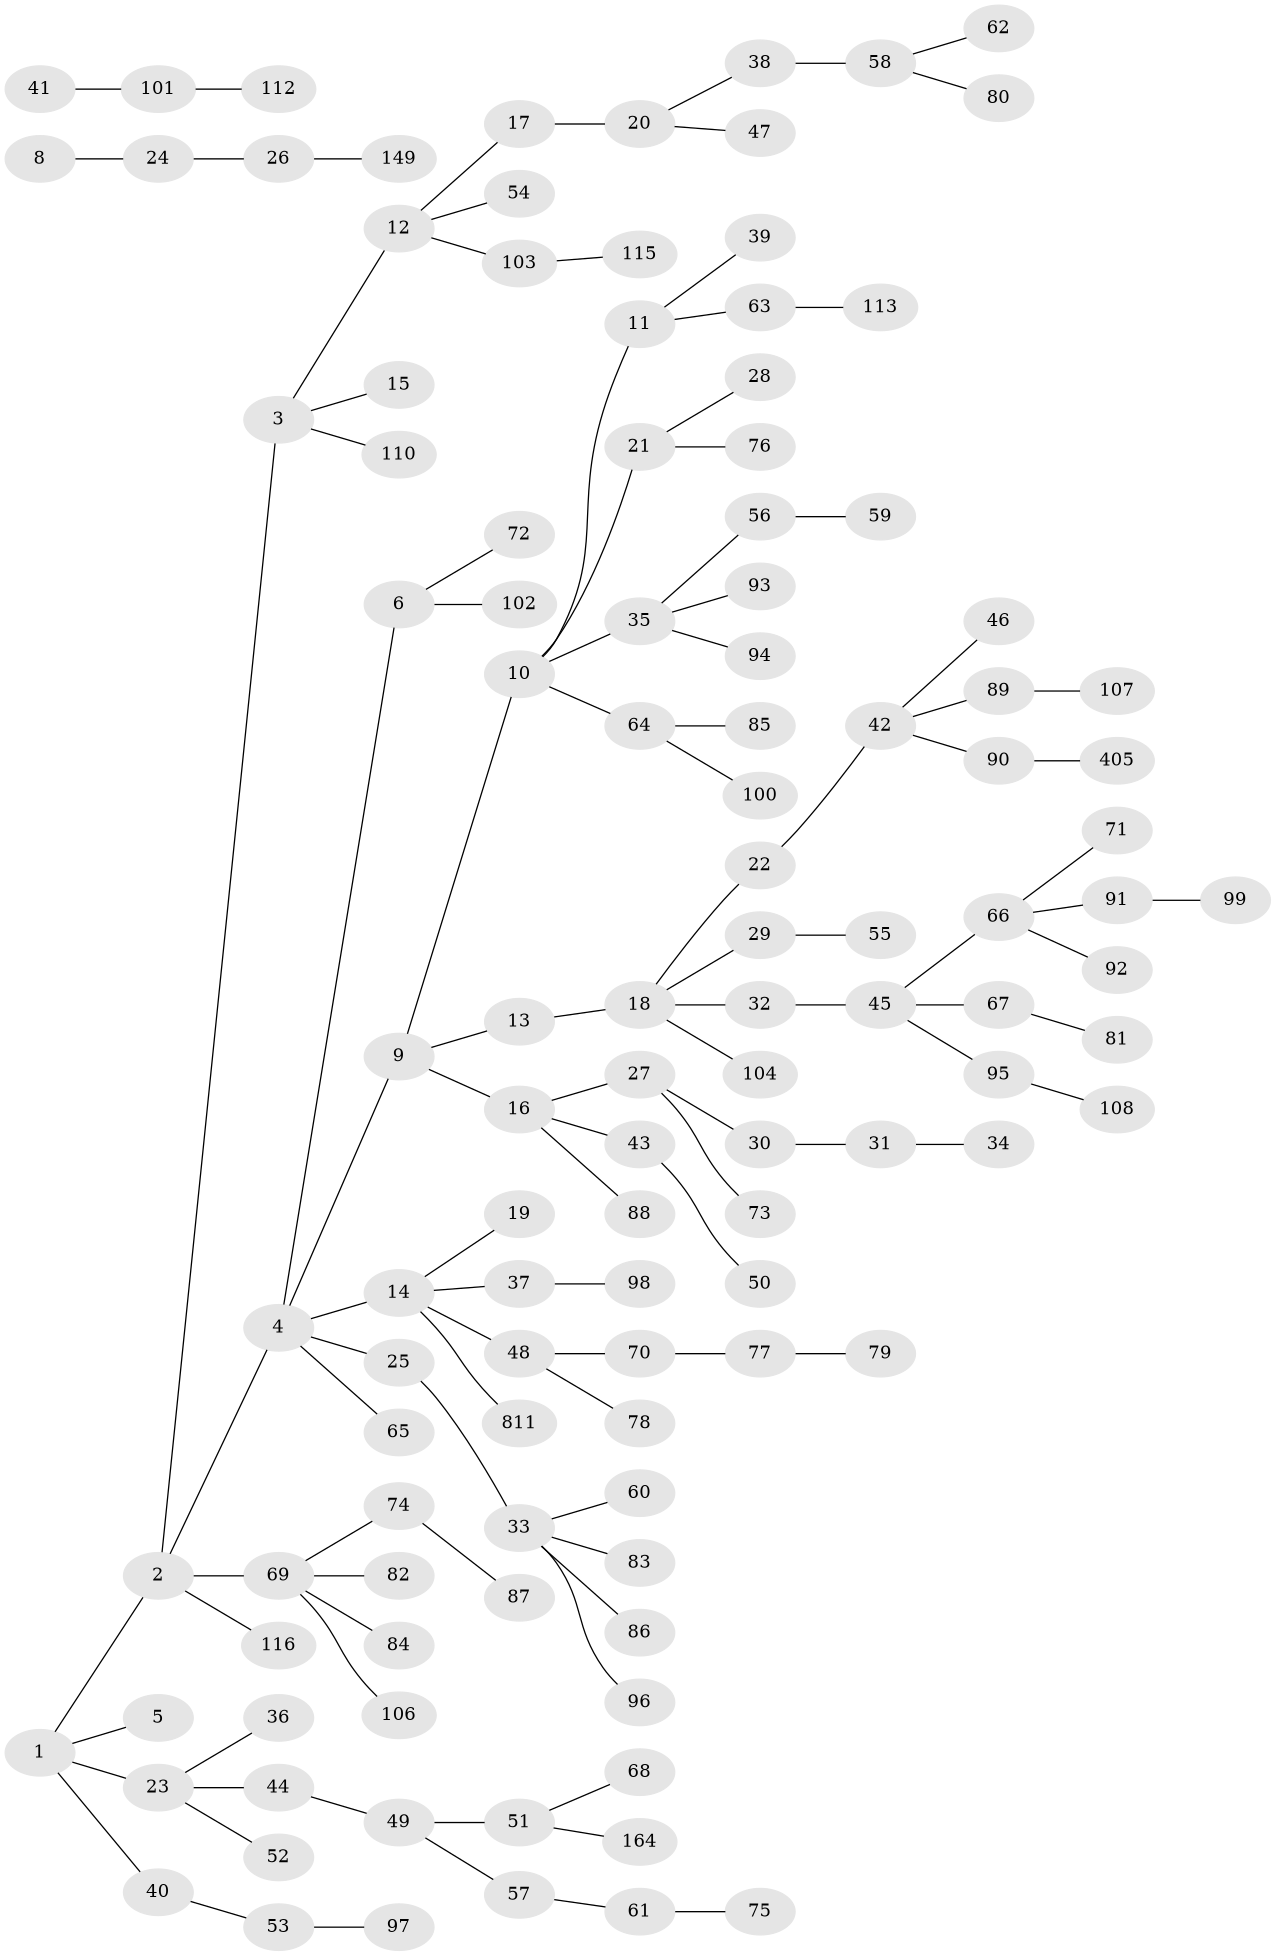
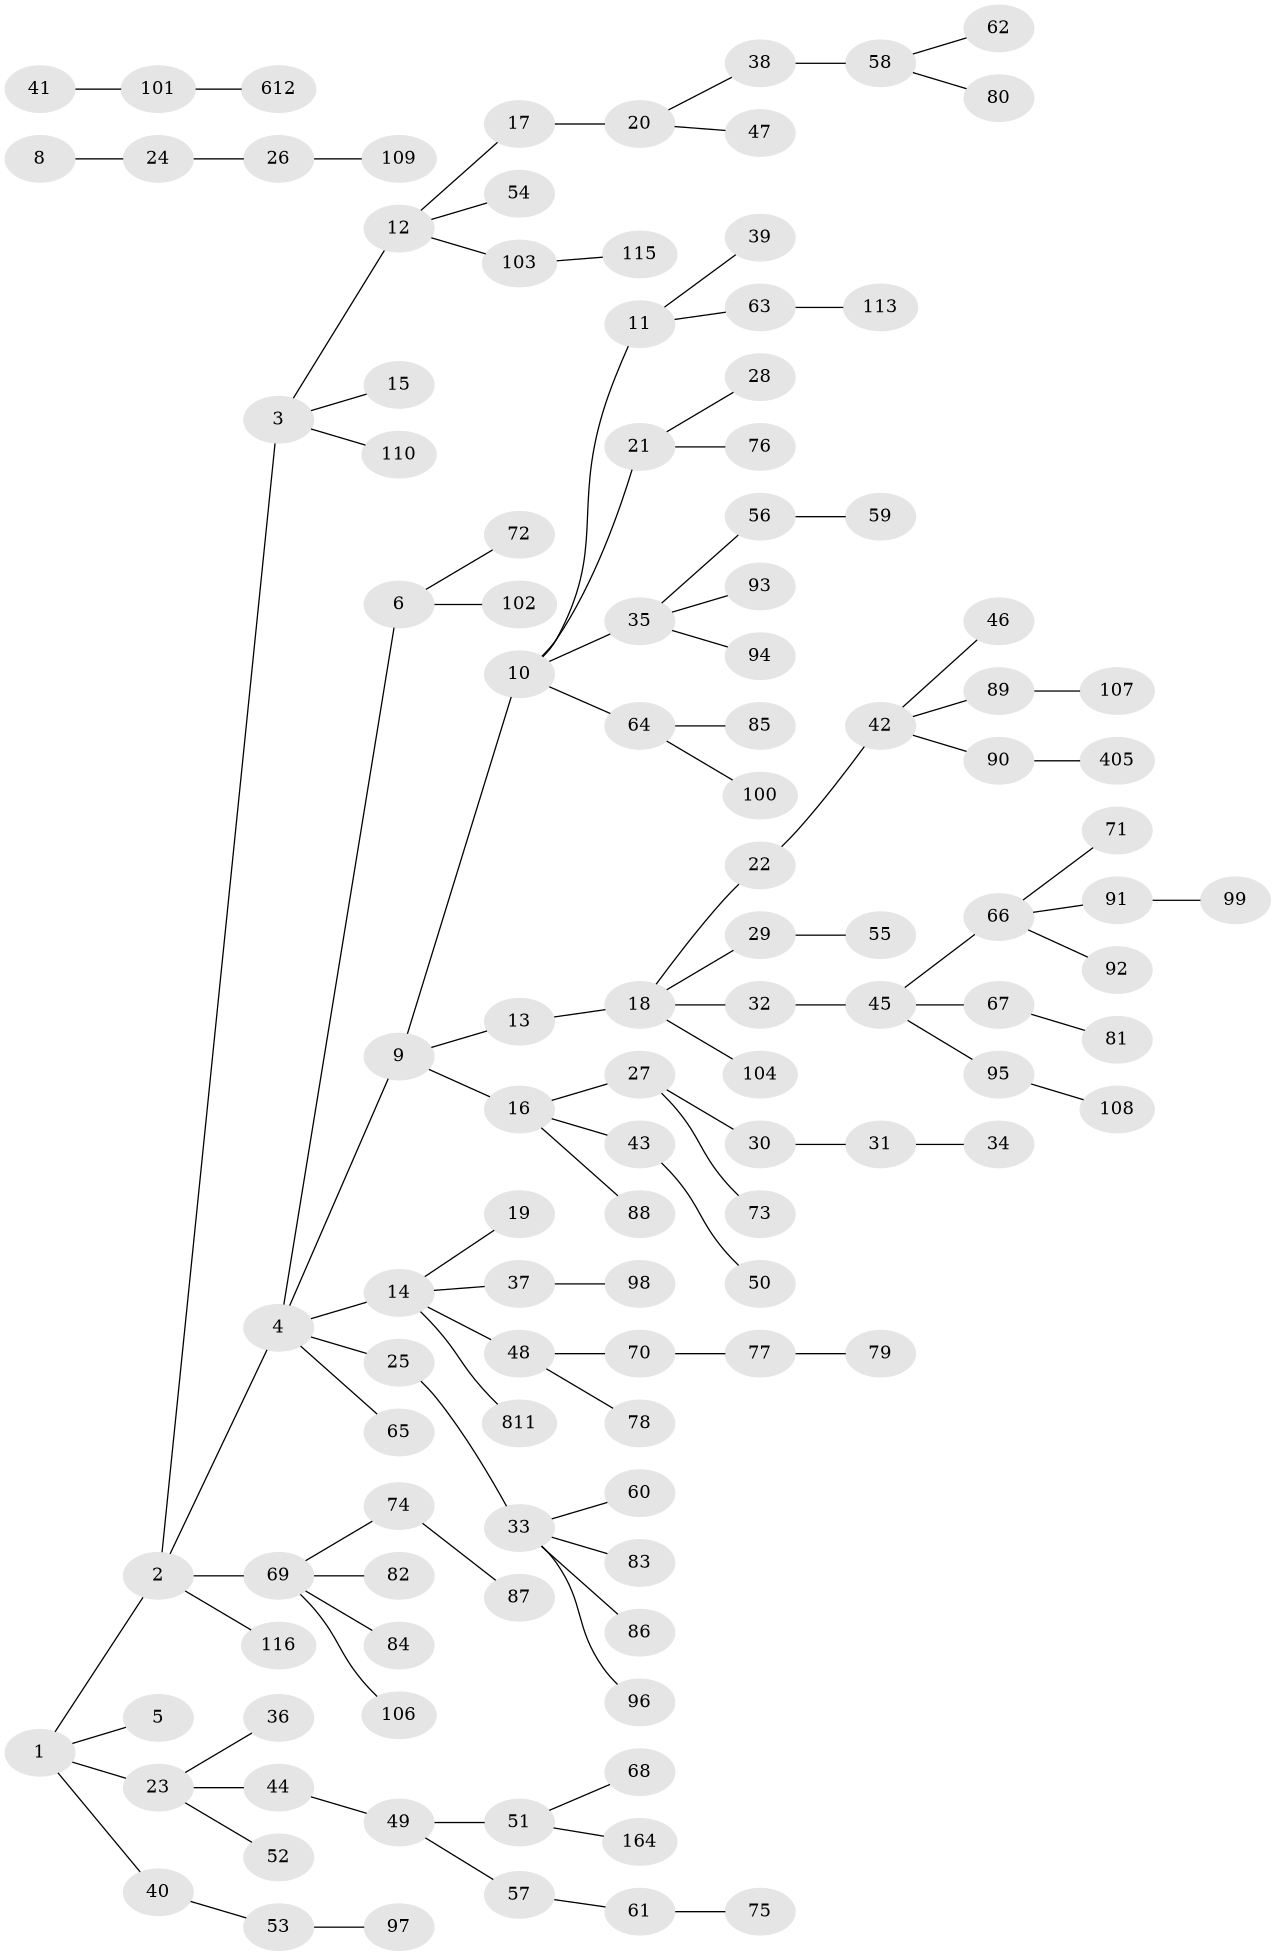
node "112": label "112" -> "612"
node "149": label "149" -> "109"
